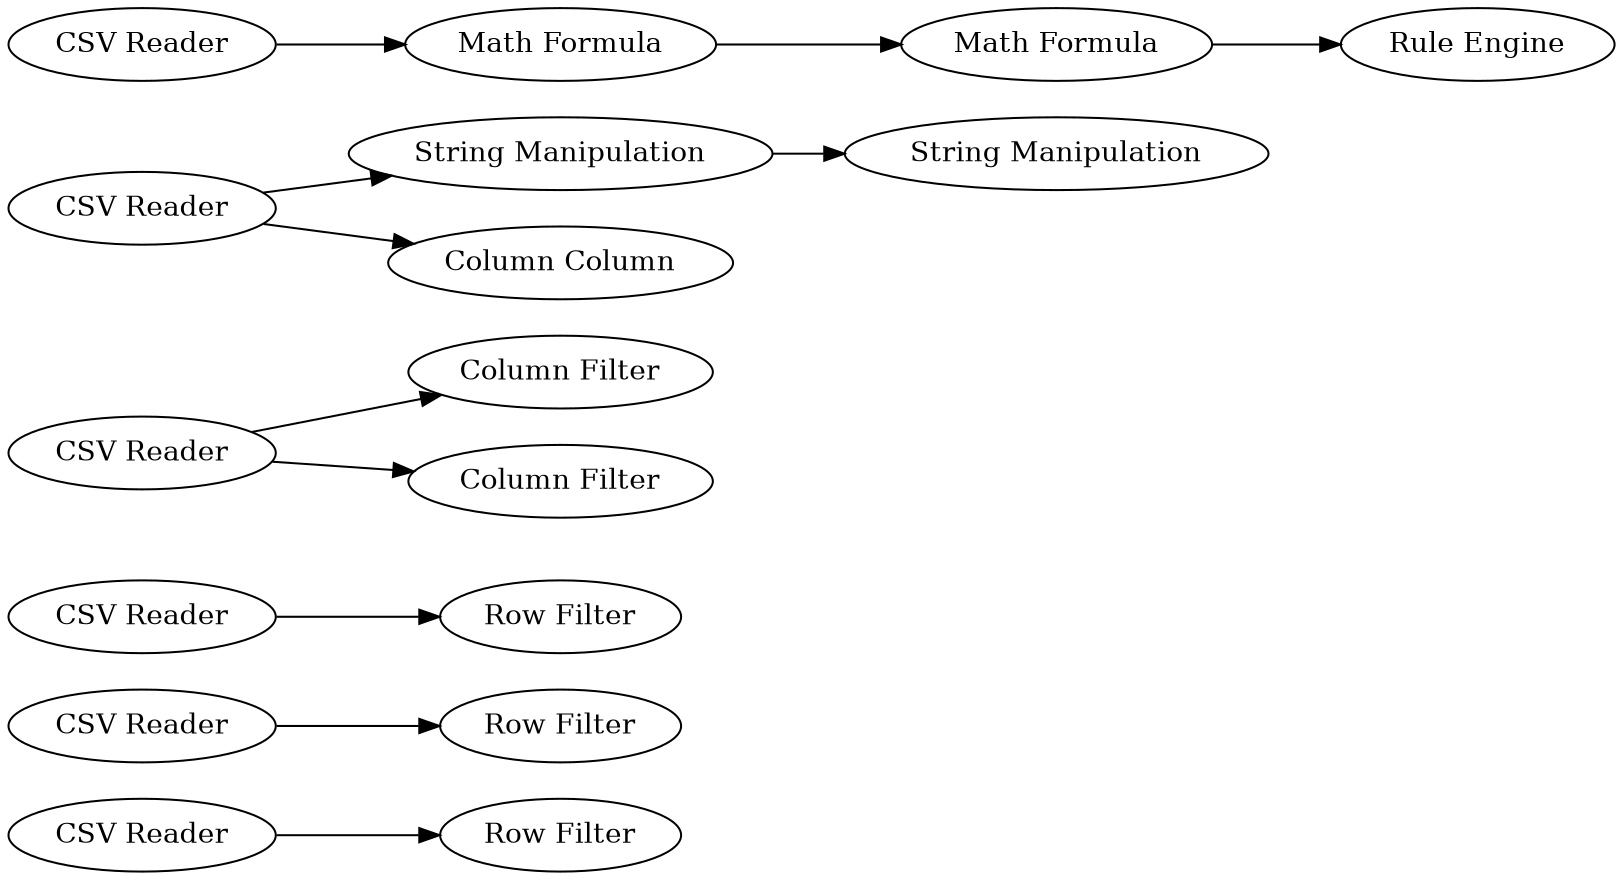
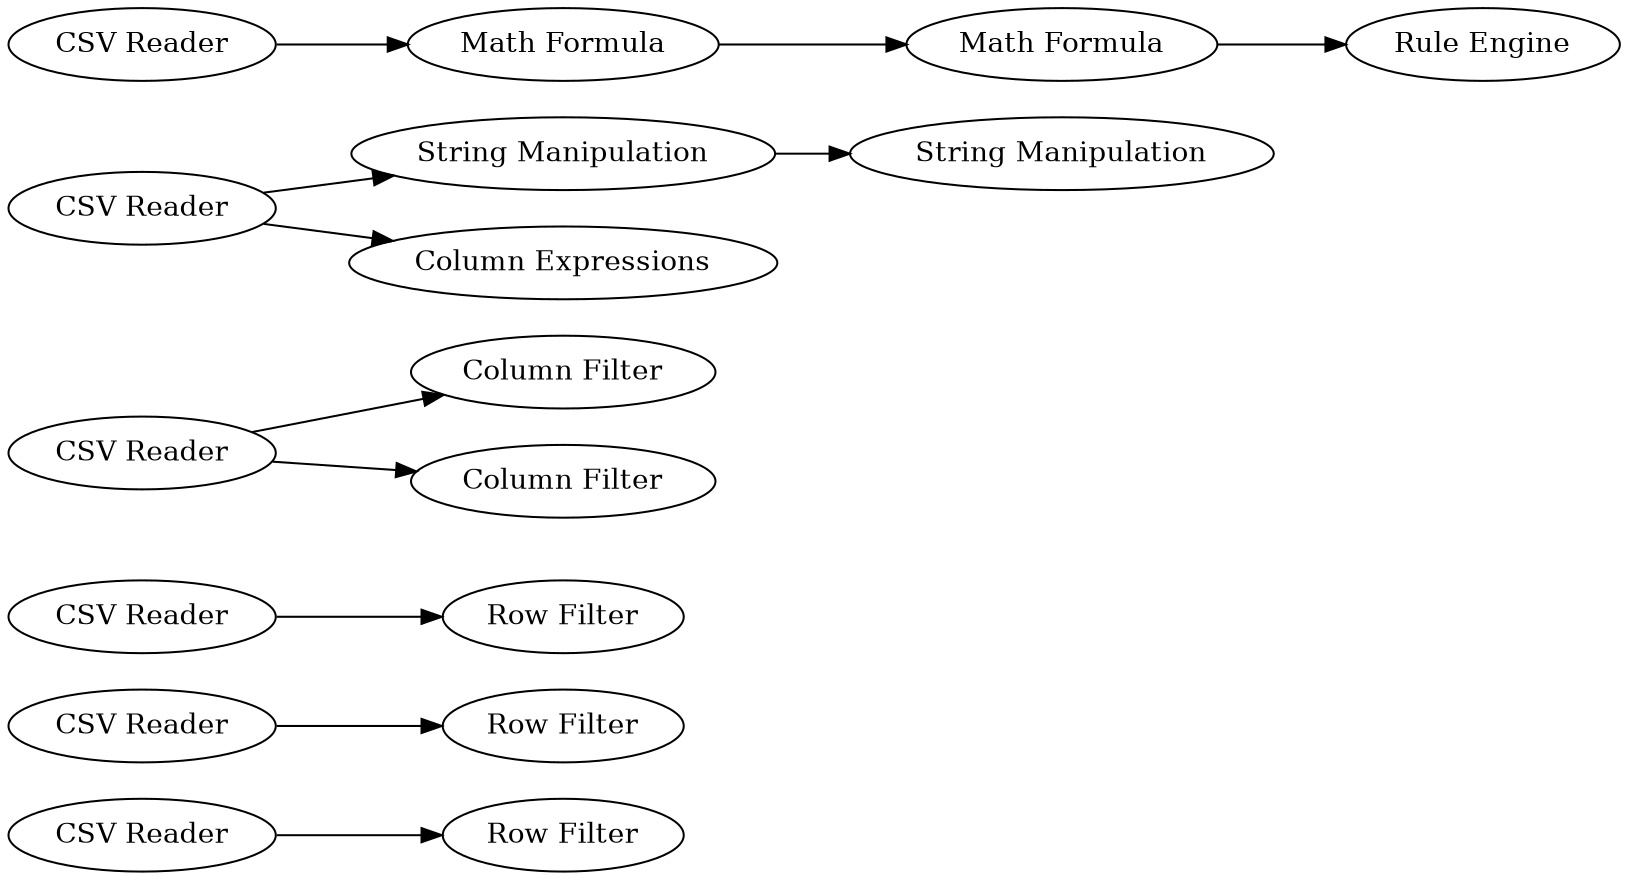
node "Column Column": label "Column Column" -> "Column Expressions"
